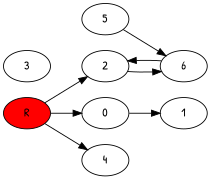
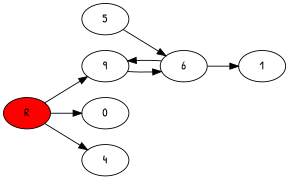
node "3": removed
node "2": label "2" -> "9"
edge "0" -> "1": now "6" -> "1"
